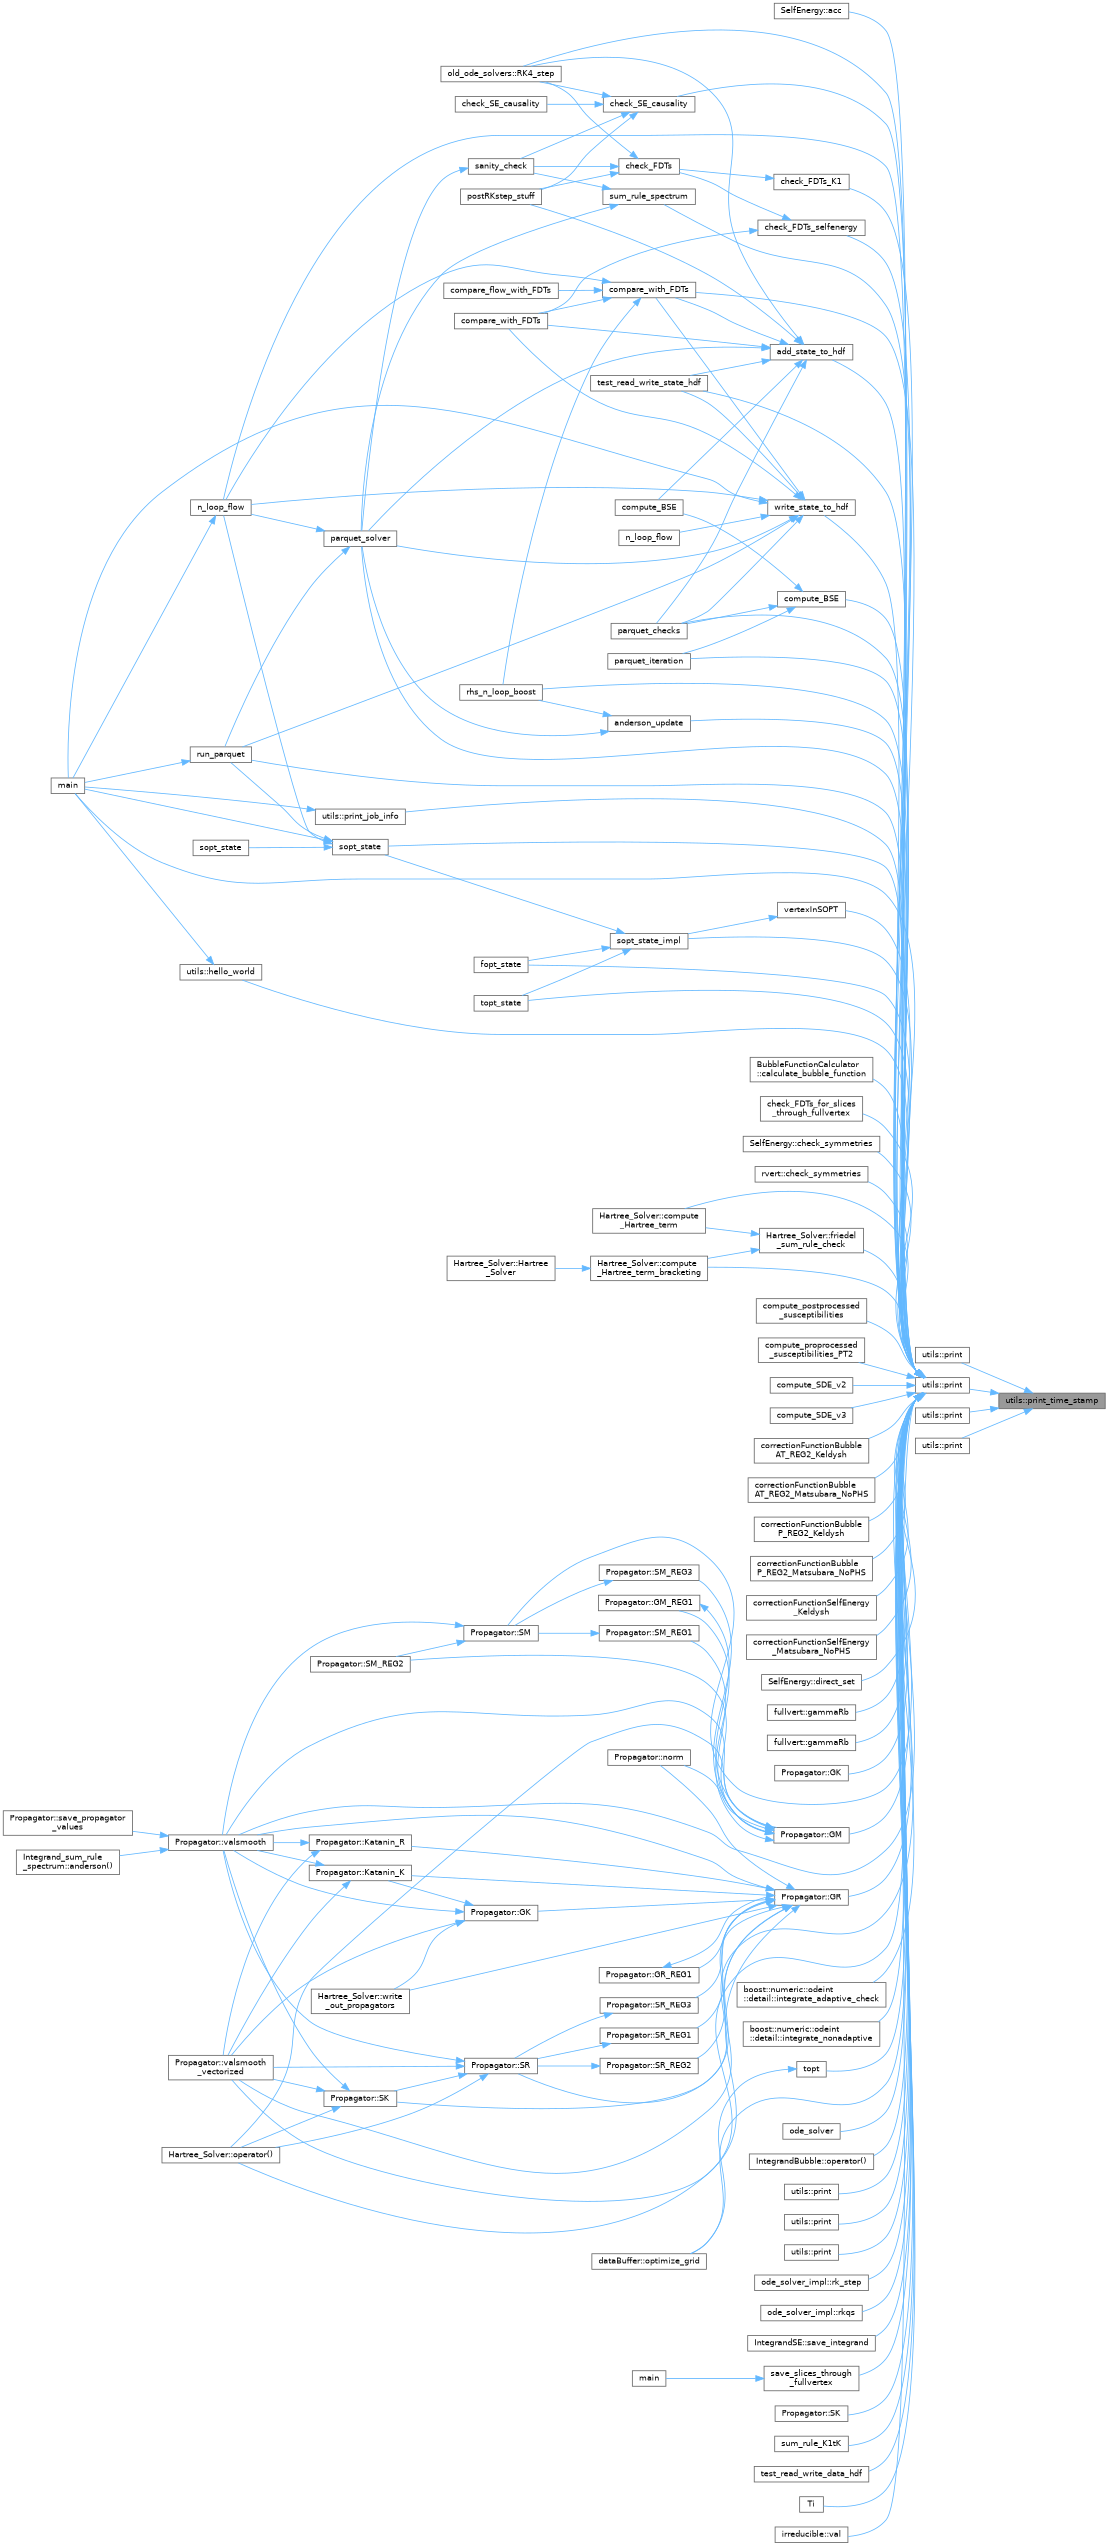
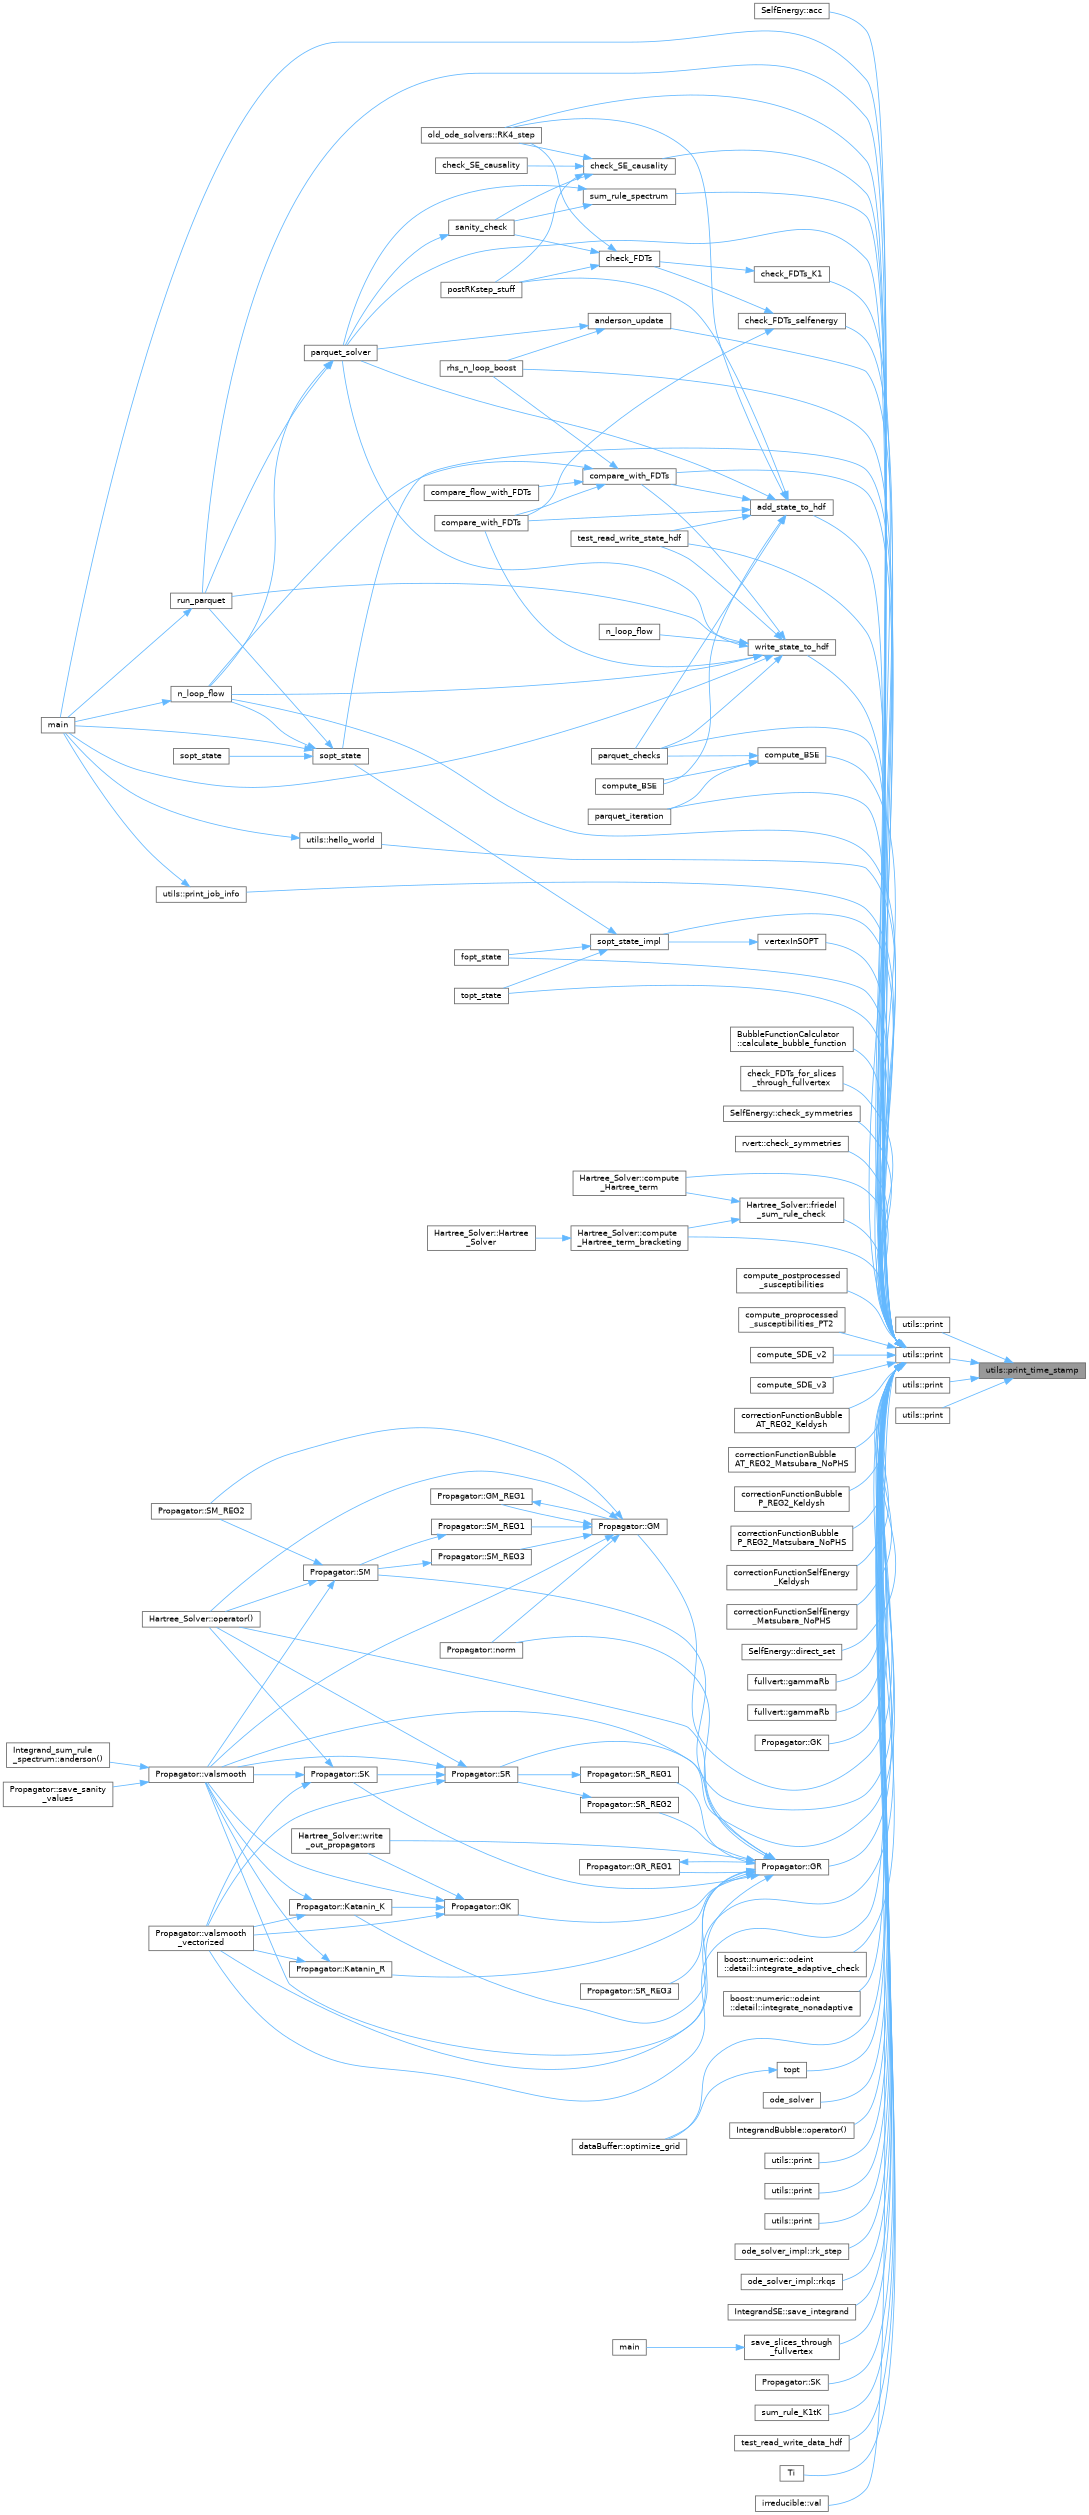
edge "Hartree_Solver::operator()" -> "Propagator::SM": added
node "Propagator::save_propagator _values": label "Propagator::save_propagator _values" -> "Propagator::save_sanity _values"
edge "Propagator::SR" -> "Propagator::SR_REG3": removed
